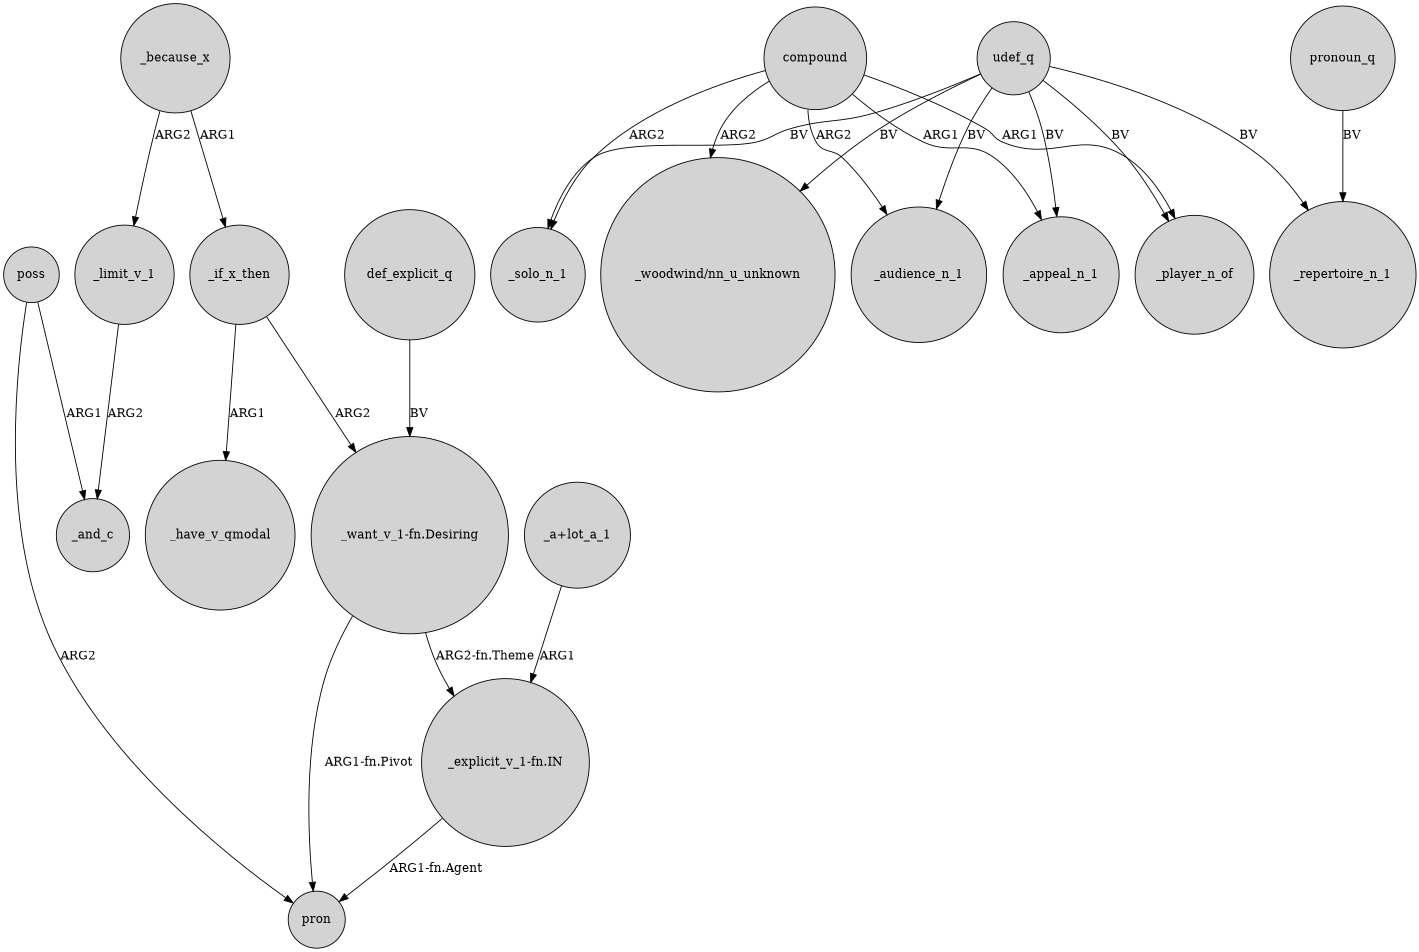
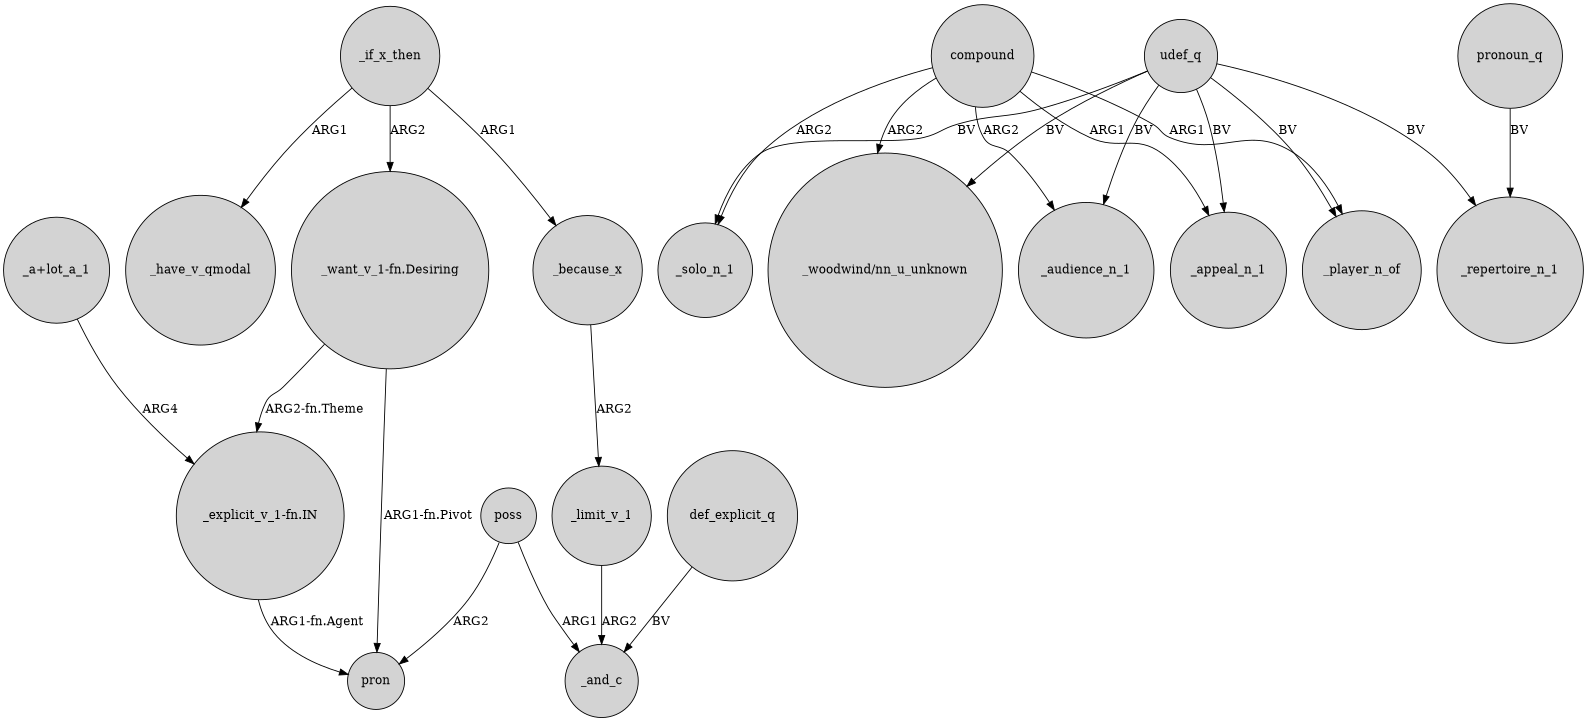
edge "_because_x" -> "_if_x_then": reversed
edge "def_explicit_q" -> "_want_v_1-fn.Desiring": now "def_explicit_q" -> "_and_c"
edge "_a+lot_a_1" -> "_explicit_v_1-fn.IN": label "ARG1" -> "ARG4"
